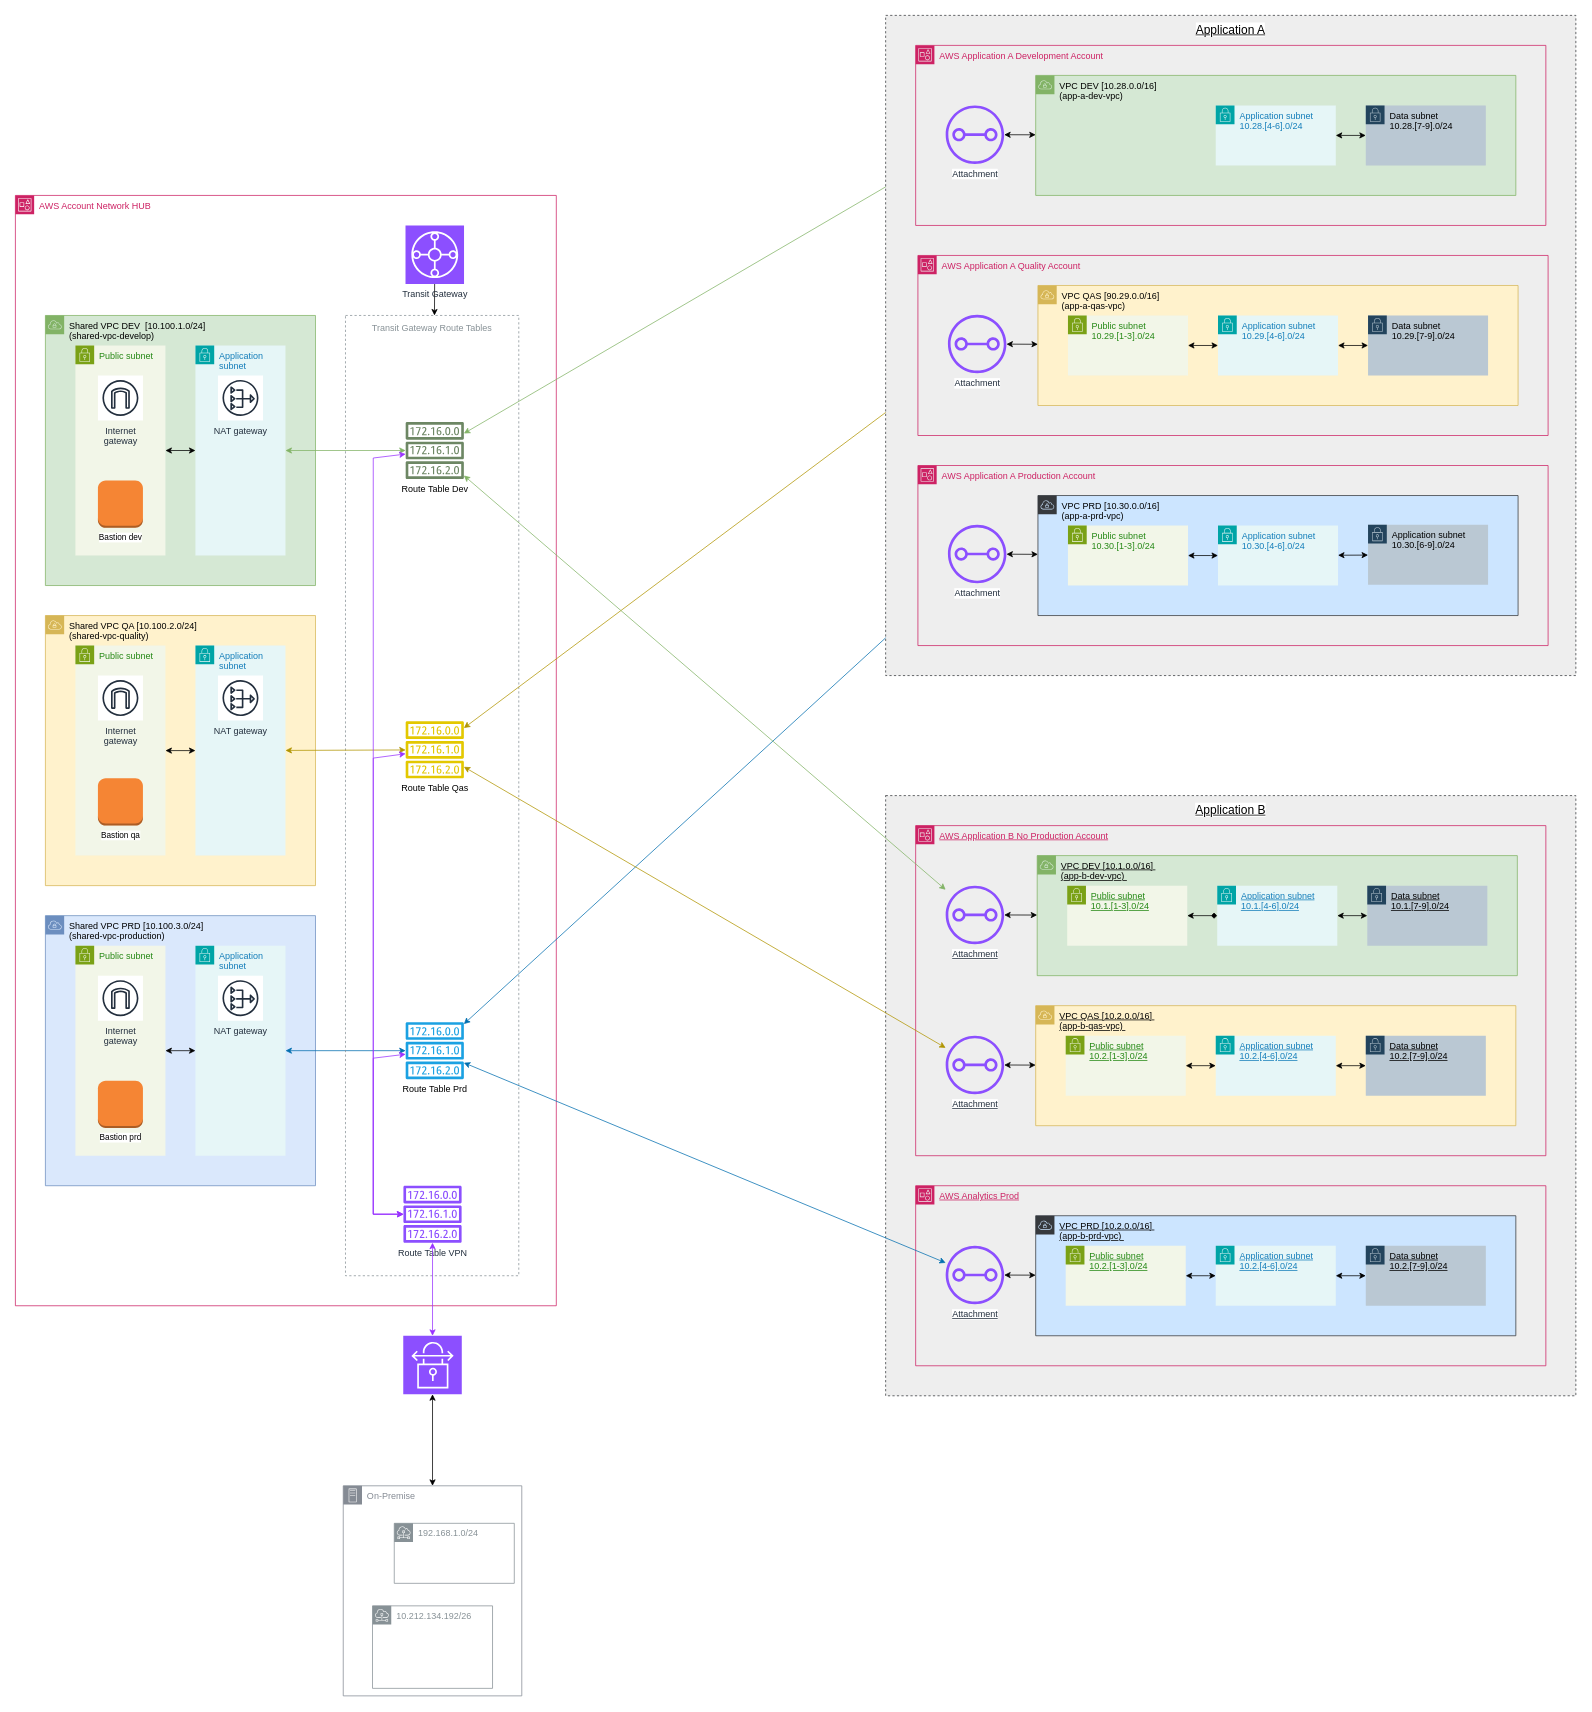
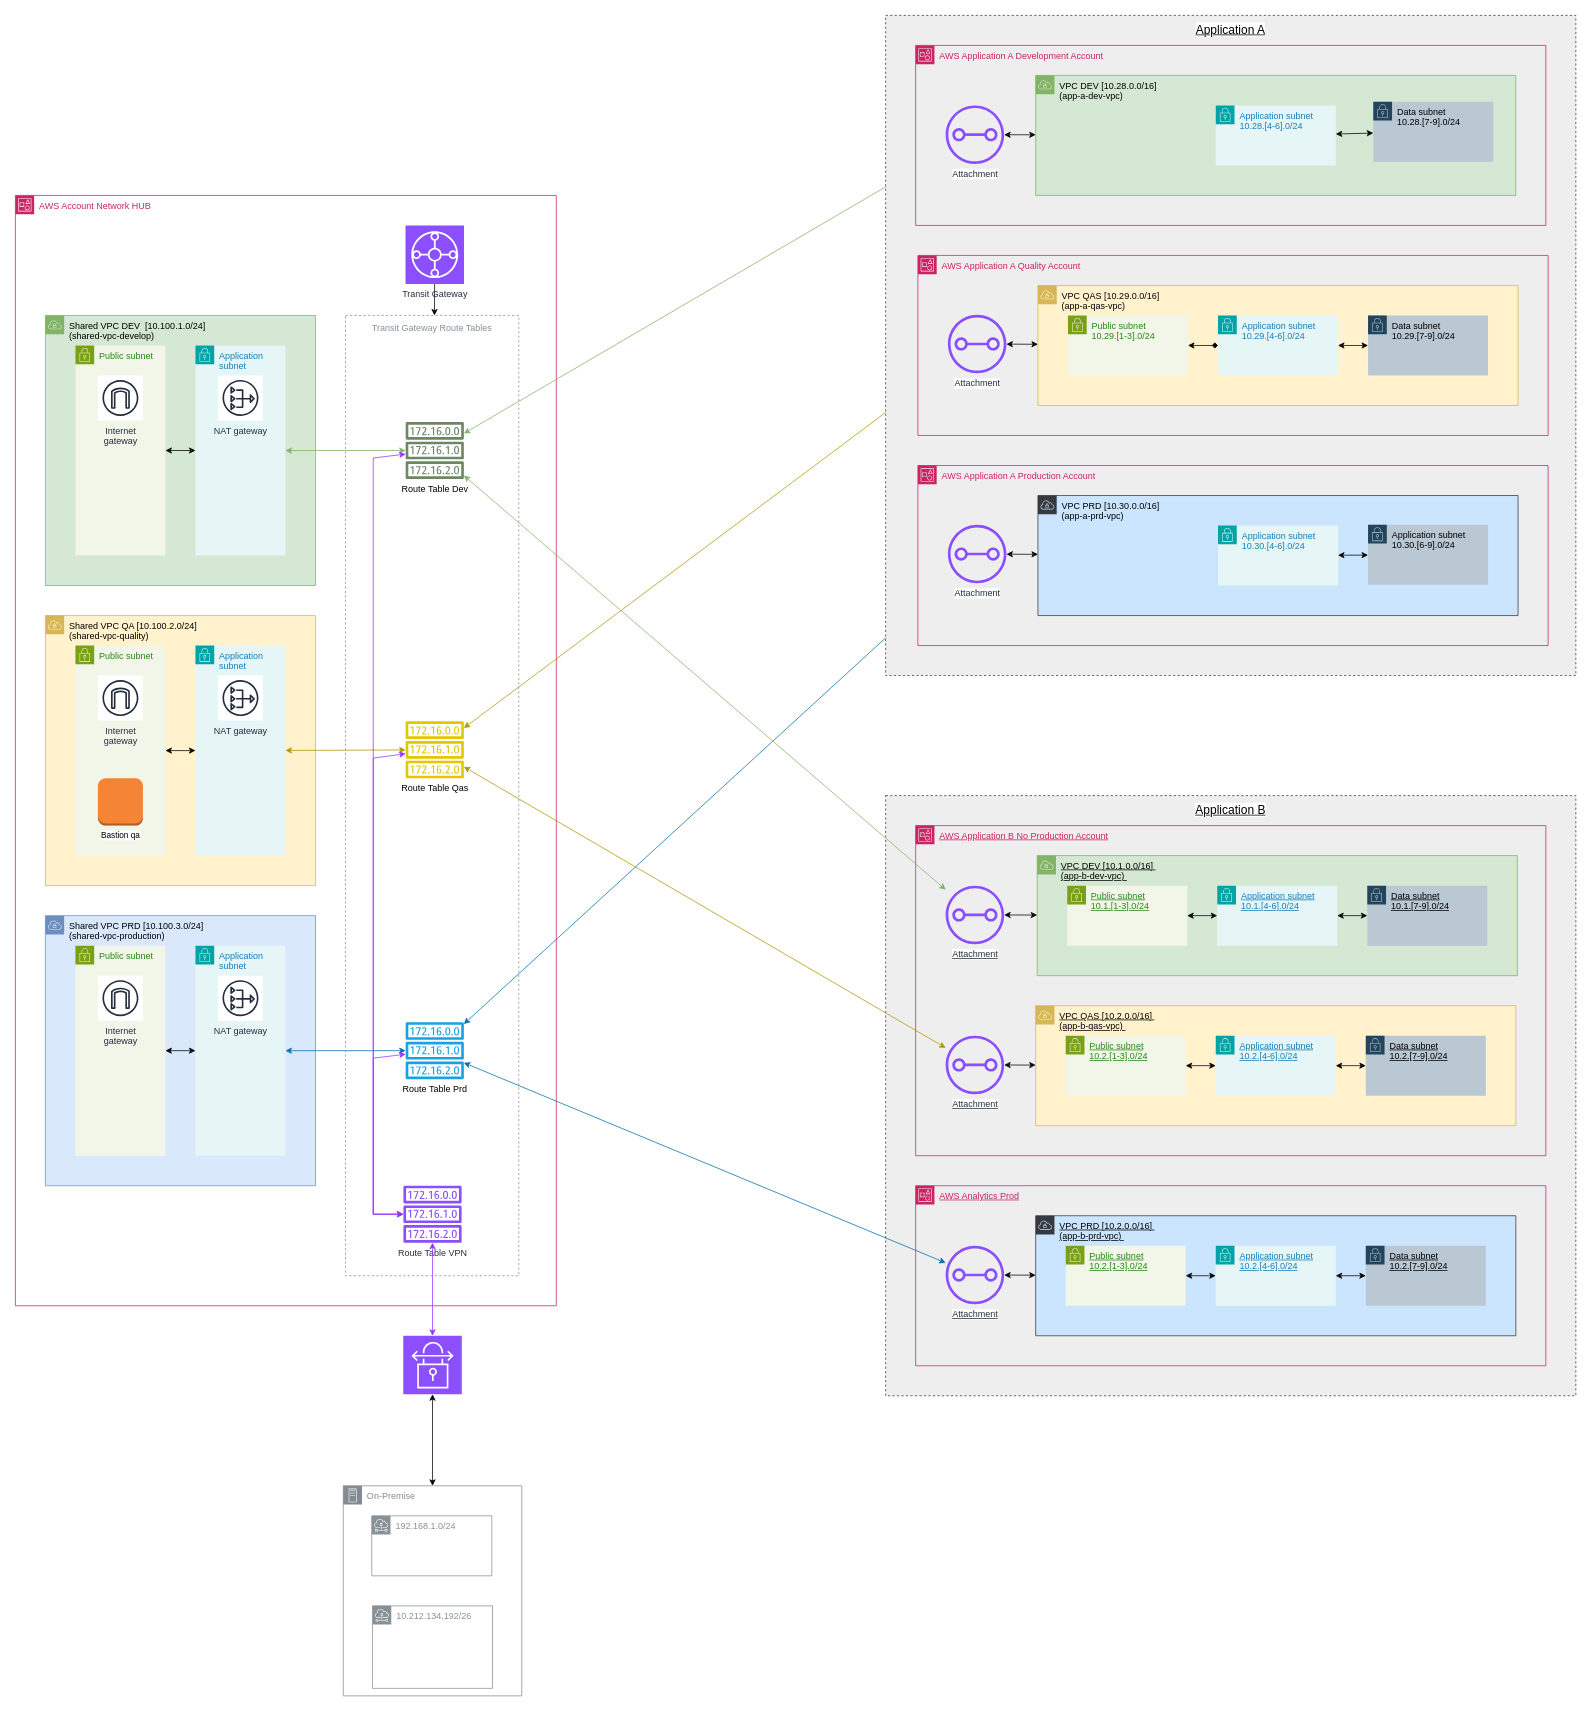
node "Data subnet 10.28.[7-9].0/24": moved (1425, 135) -> (1433, 132)
node "VPC QAS [90.29.0.0/16] (app-a-qas-vpc)": label "VPC QAS [90.29.0.0/16] (app-a-qas-vpc)" -> "VPC QAS [10.29.0.0/16] (app-a-qas-vpc)"
edge "Public subnet 10.29.[1-3].0/24" -- "Application subnet 10.29.[4-6].0/24": arrowhead classic -> diamond
node "Bastion dev": removed
node "Public subnet 10.30.[1-3].0/24": removed
edge "Public subnet 10.30.[1-3].0/24" -- "Application subnet 10.30.[4-6].0/24": removed
edge "Public subnet 10.1.[1-3].0/24" -- "Application subnet 10.1.[4-6].0/24": arrowhead diamond -> classic
node "Bastion prd": removed
node "192.168.1.0/24": moved (454, 1553) -> (432, 1545)
